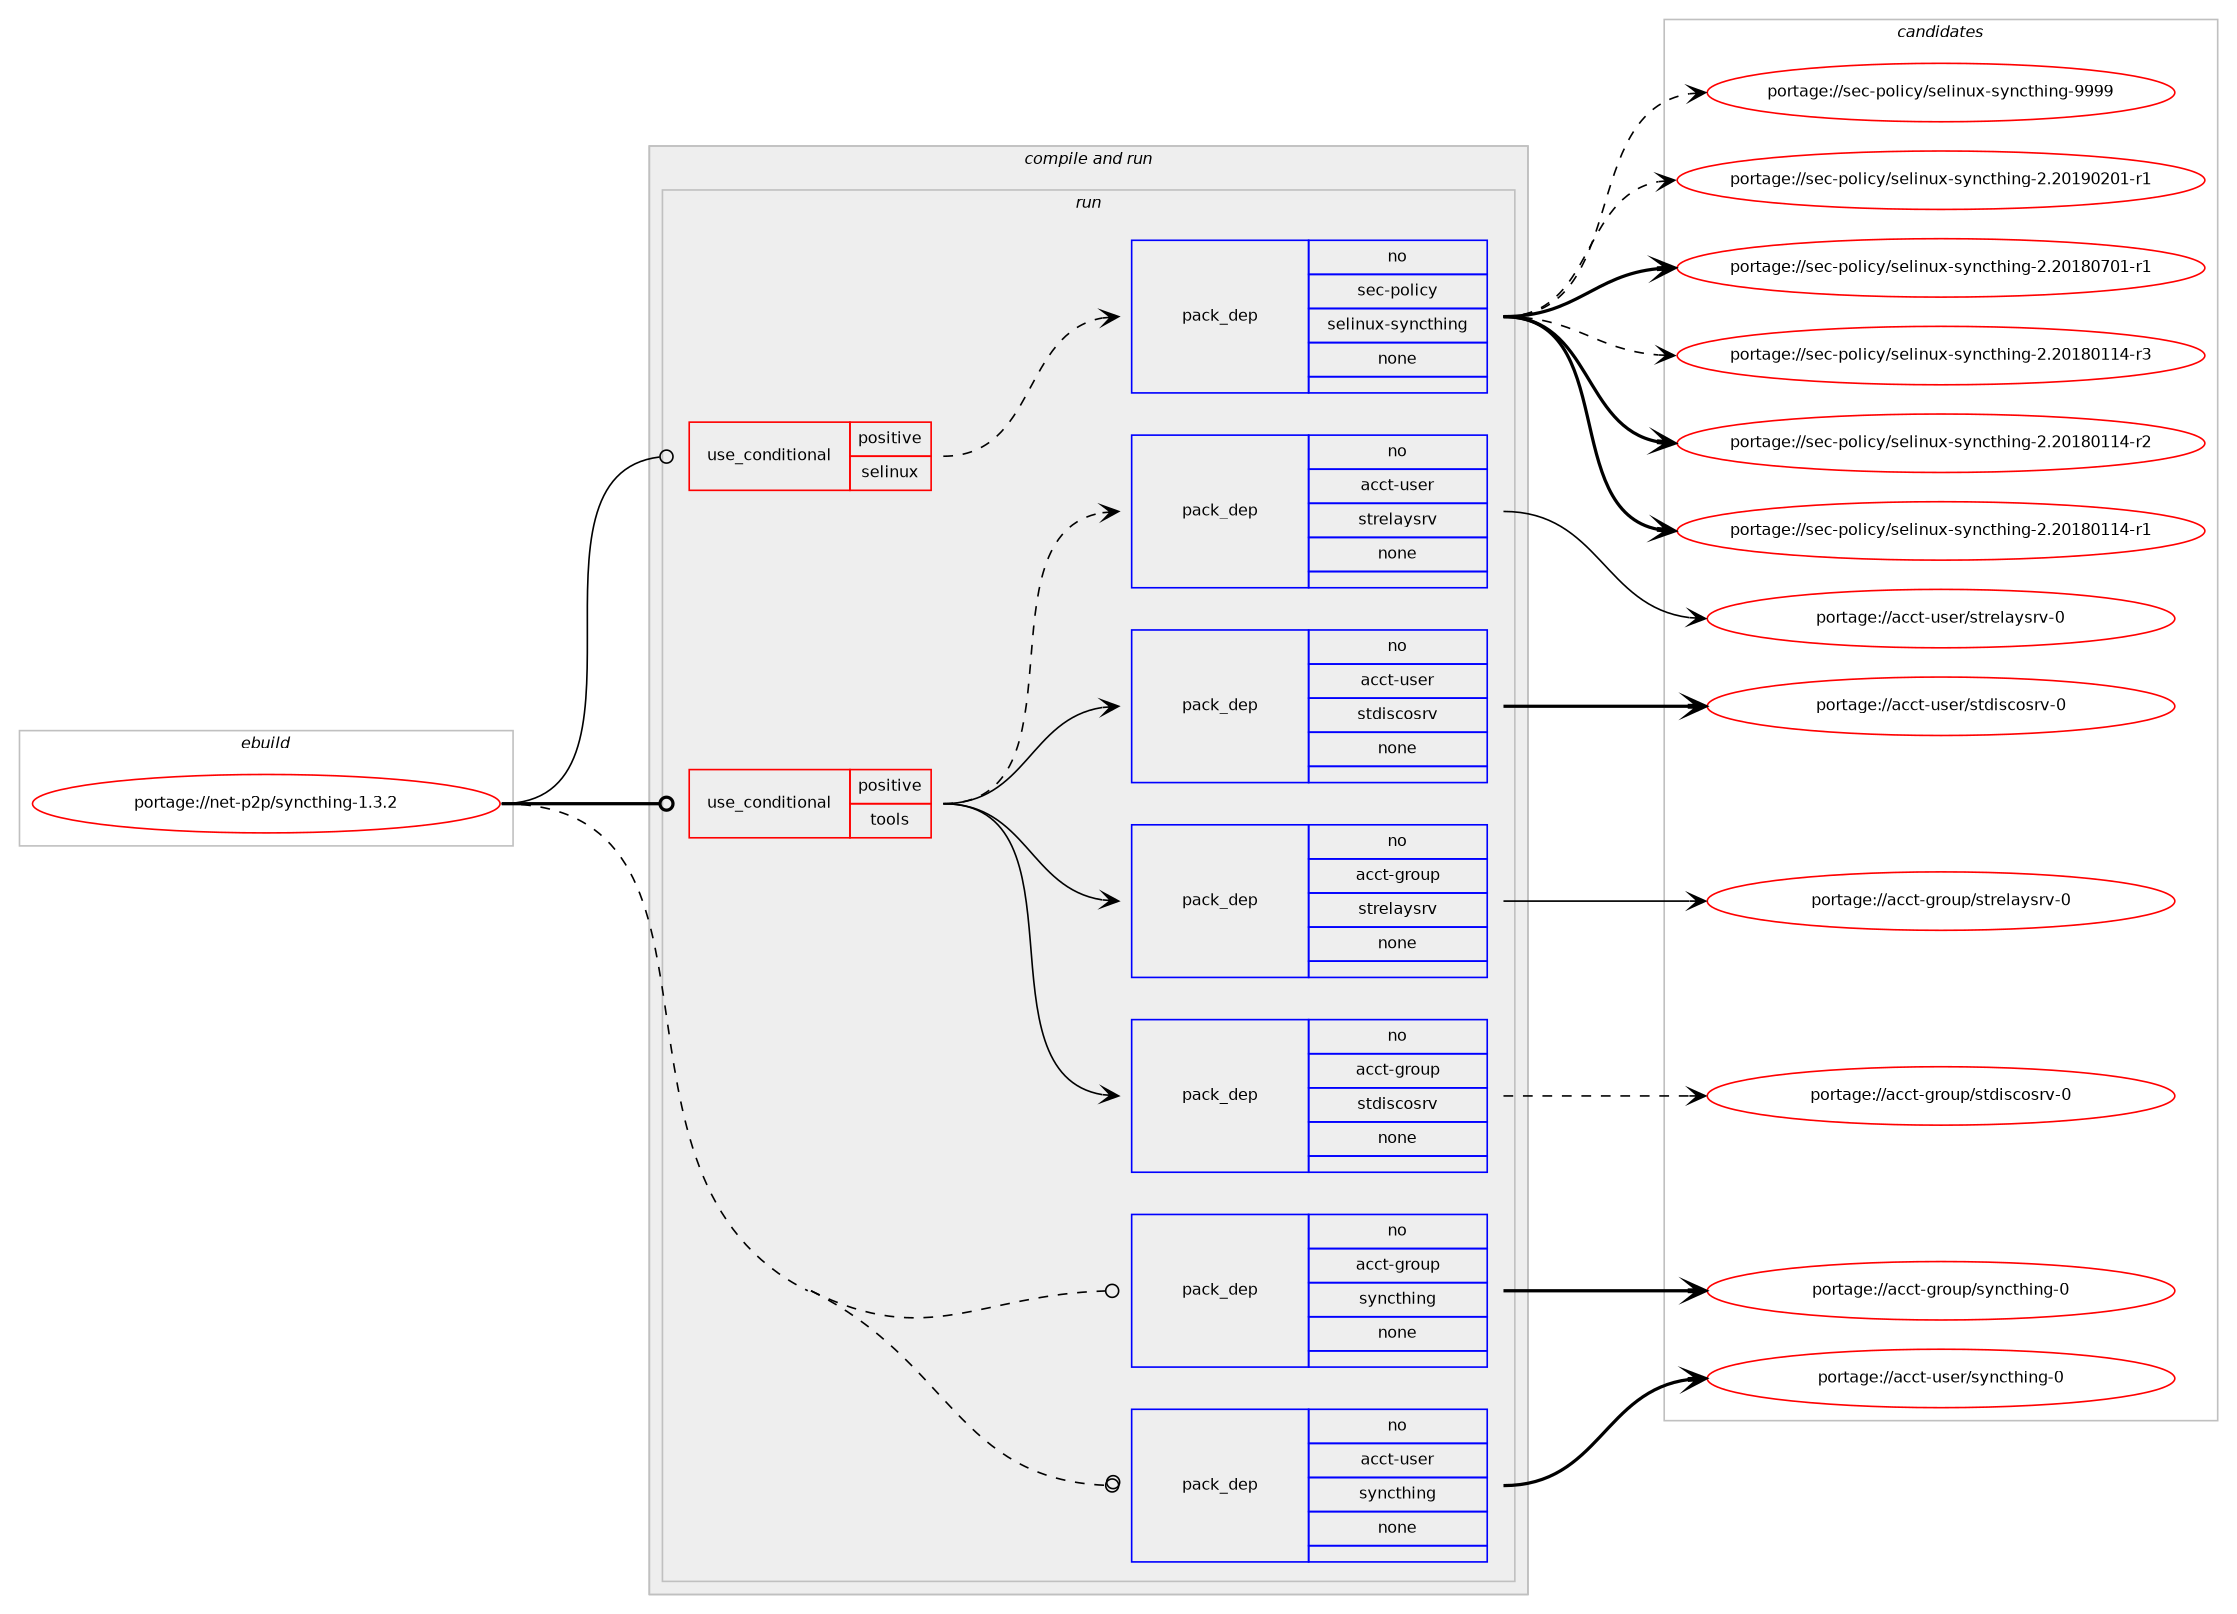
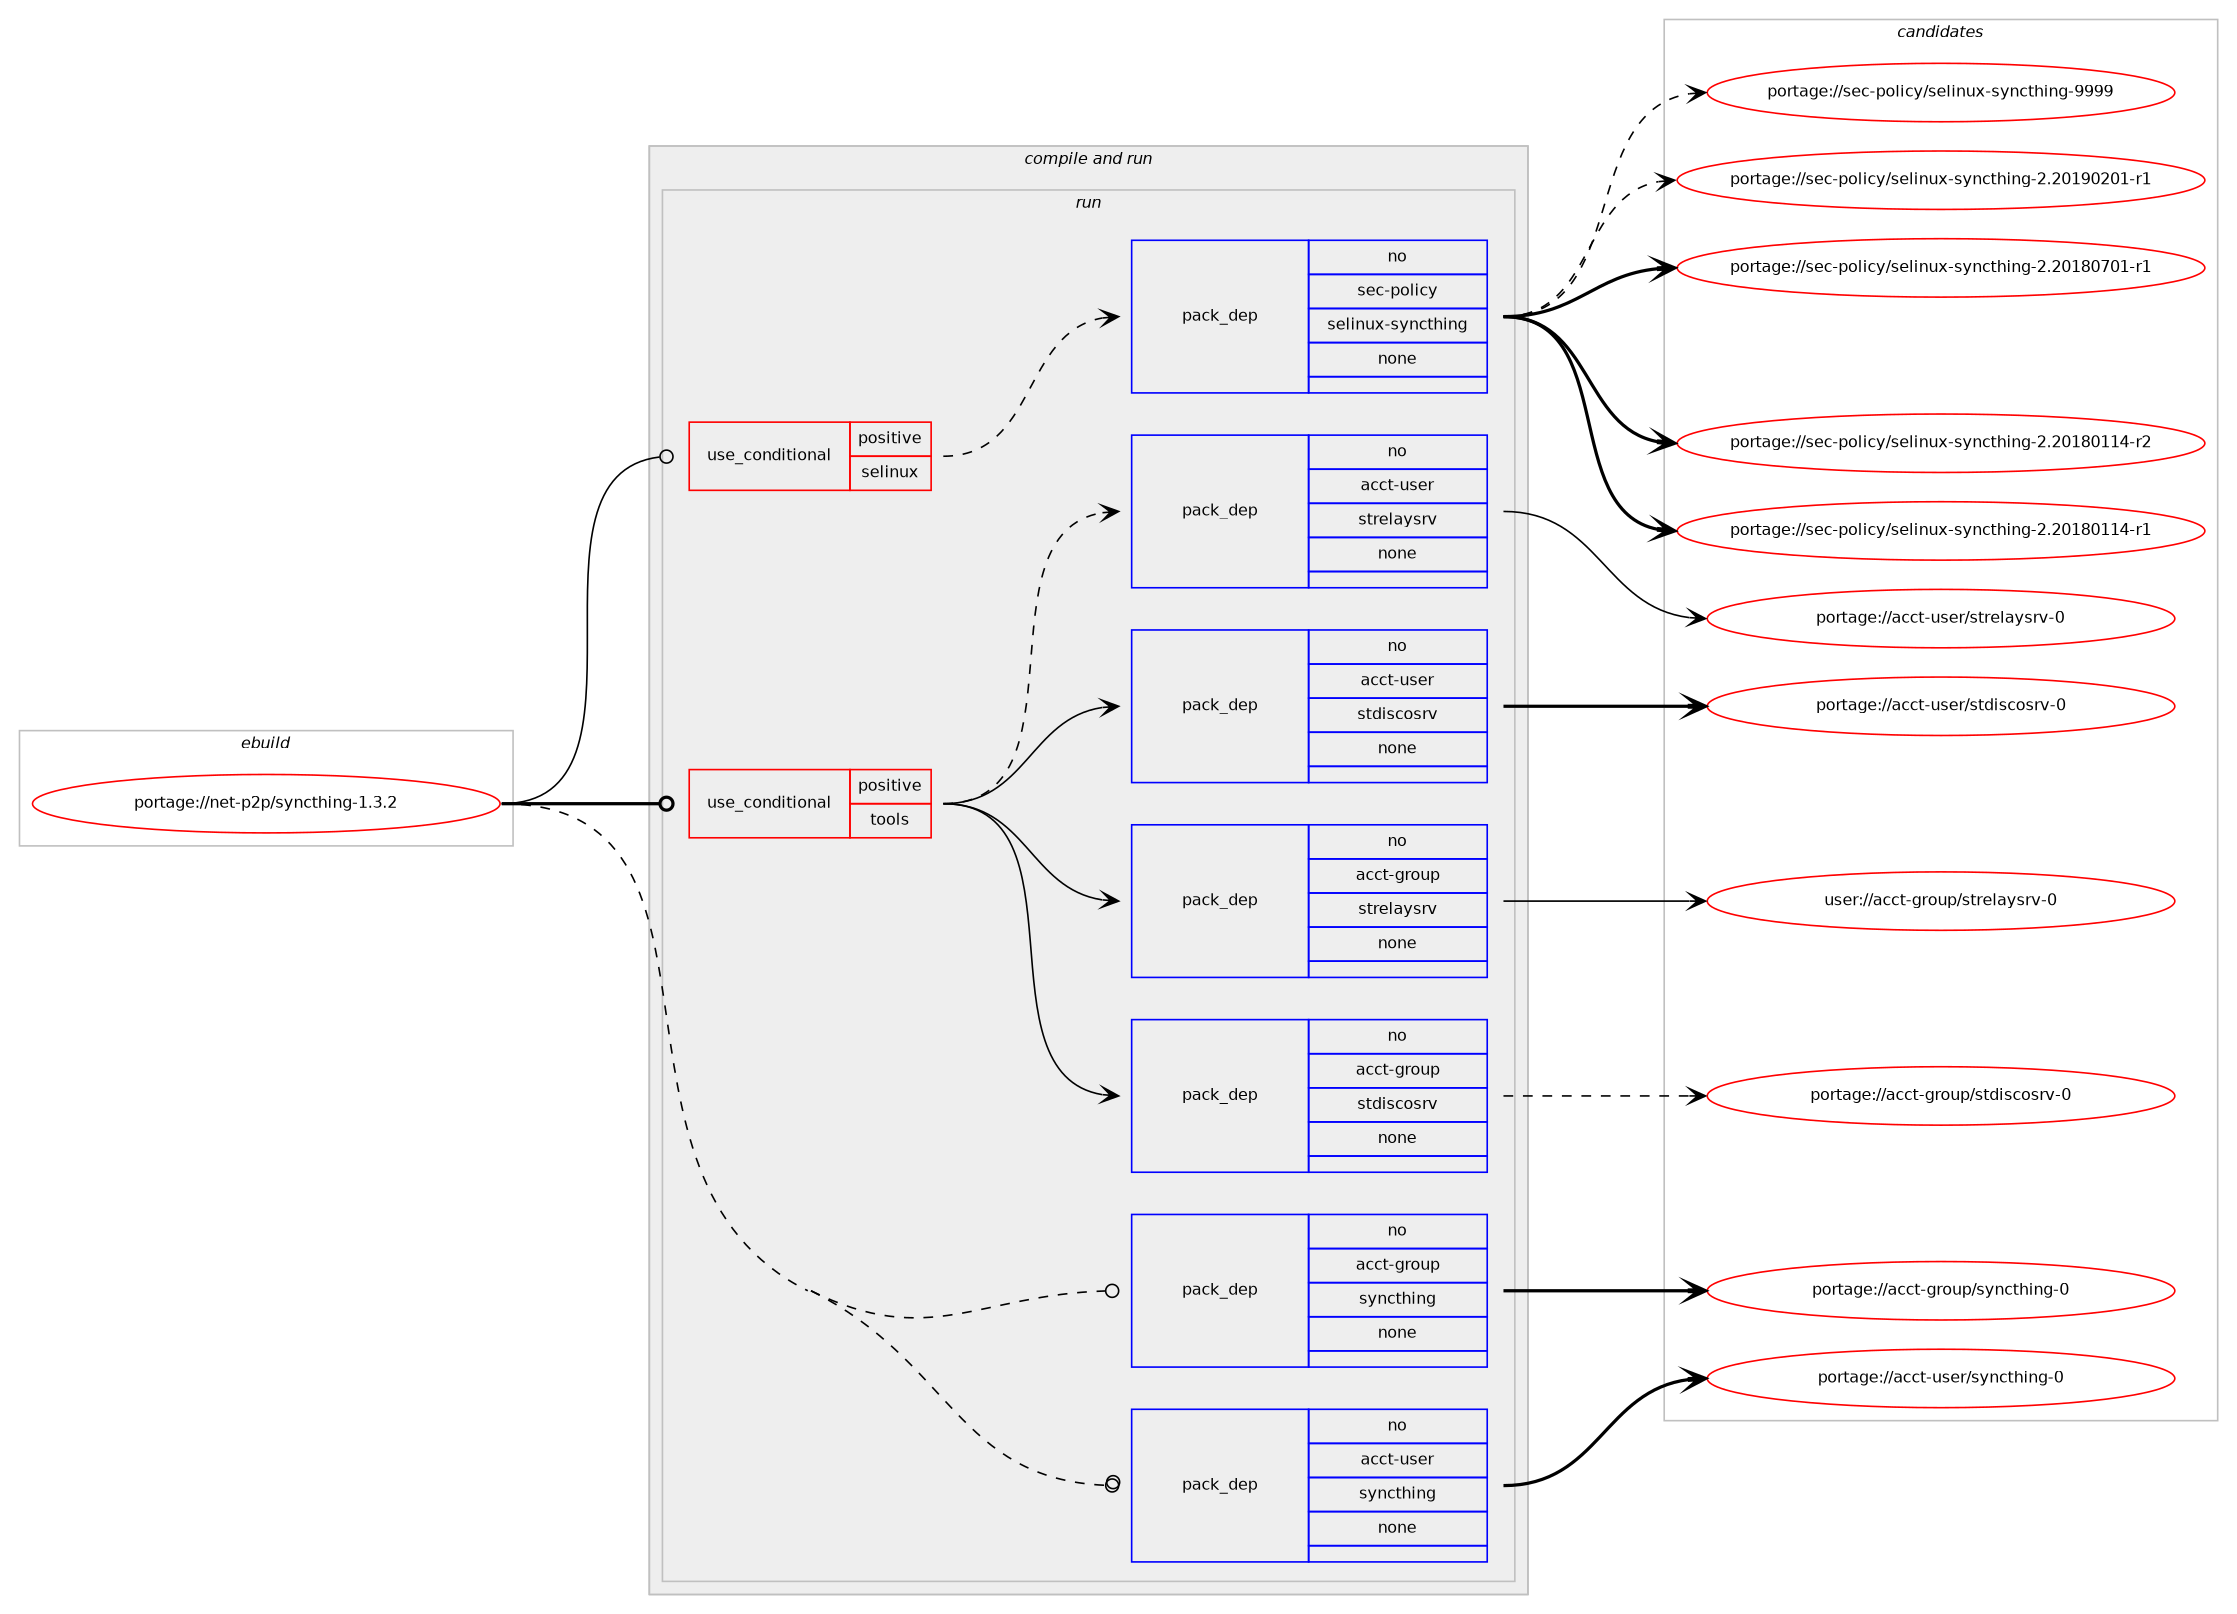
node "portage://sec-policy/selinux-syncthing-2.20180114-r3": removed
node "portage://acct-group/strelaysrv-0": label "portage://acct-group/strelaysrv-0" -> "user://acct-group/strelaysrv-0"
